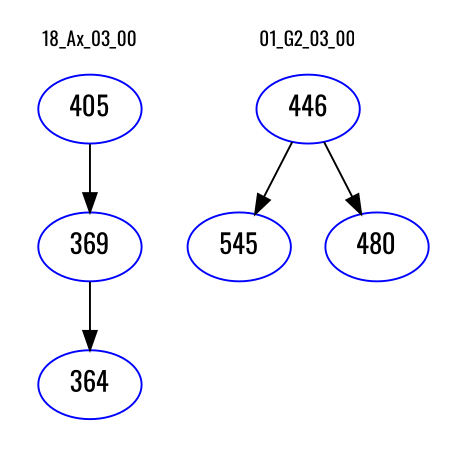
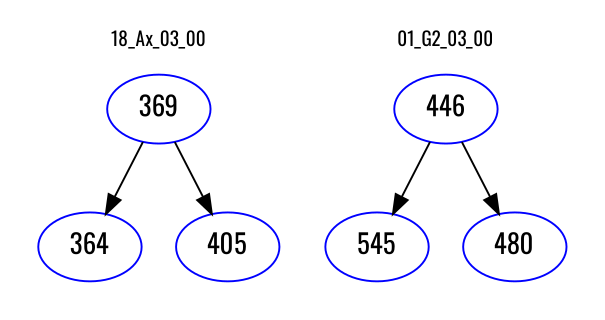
edge "405" -> "369": reversed
